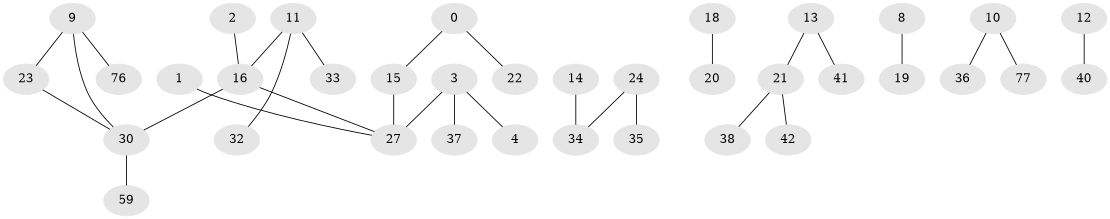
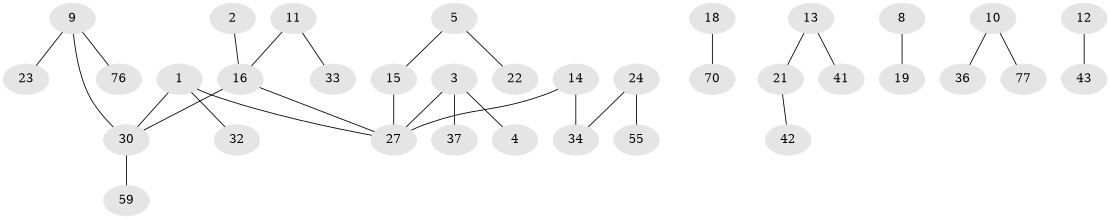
node "0": label "0" -> "5"
node "20": label "20" -> "70"
node "40": label "40" -> "43"
edge "11" -- "32": now "1" -- "32"
edge "14" -- "27": added
edge "23" -- "30": now "1" -- "30"
node "35": label "35" -> "55"
node "38": removed
